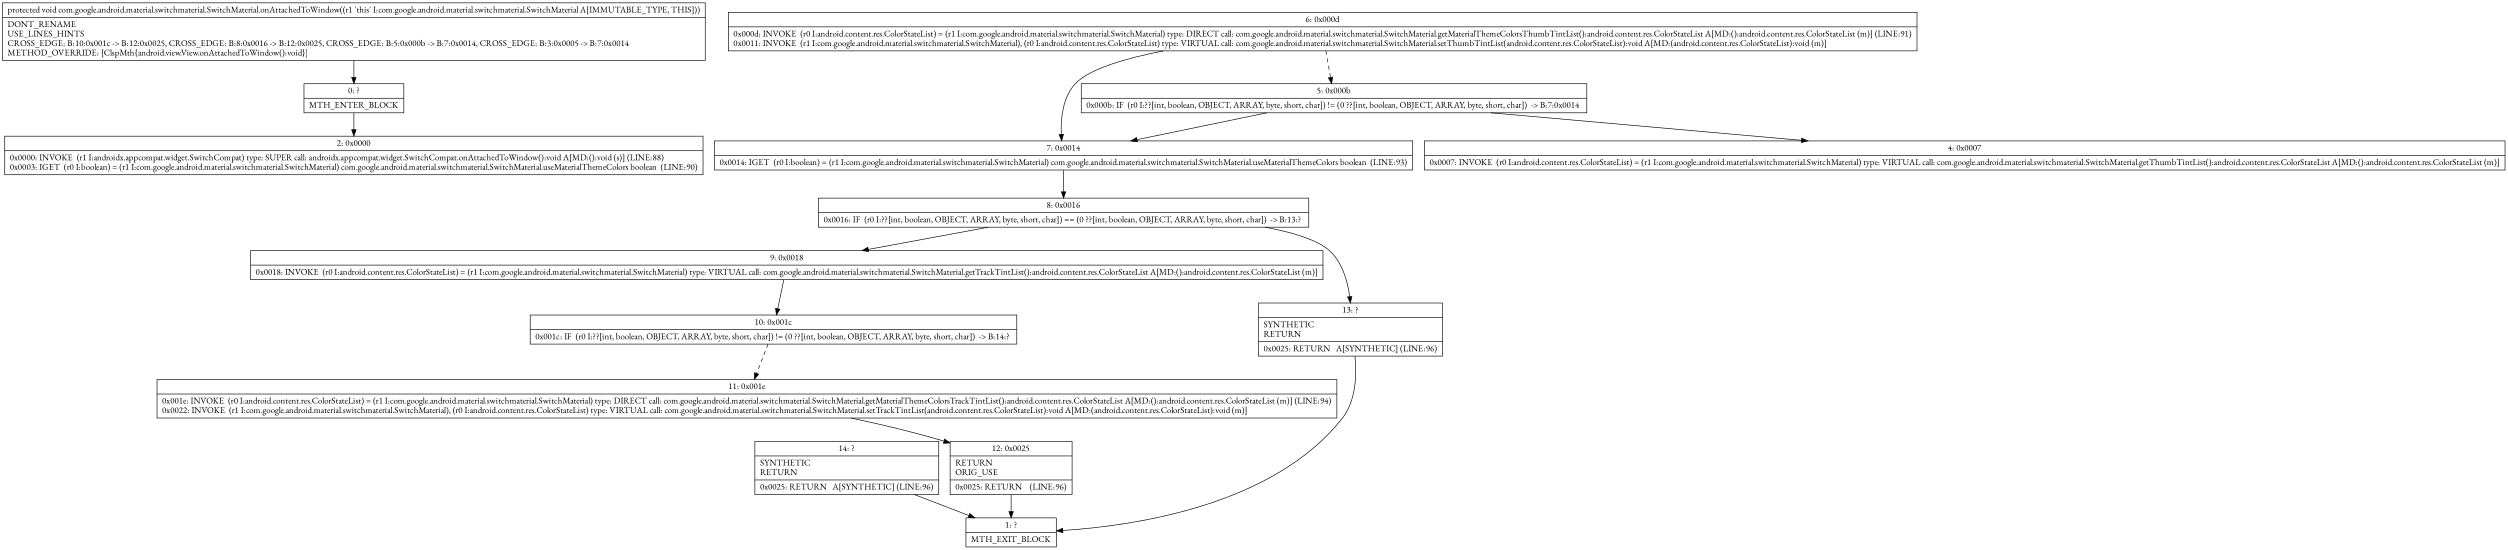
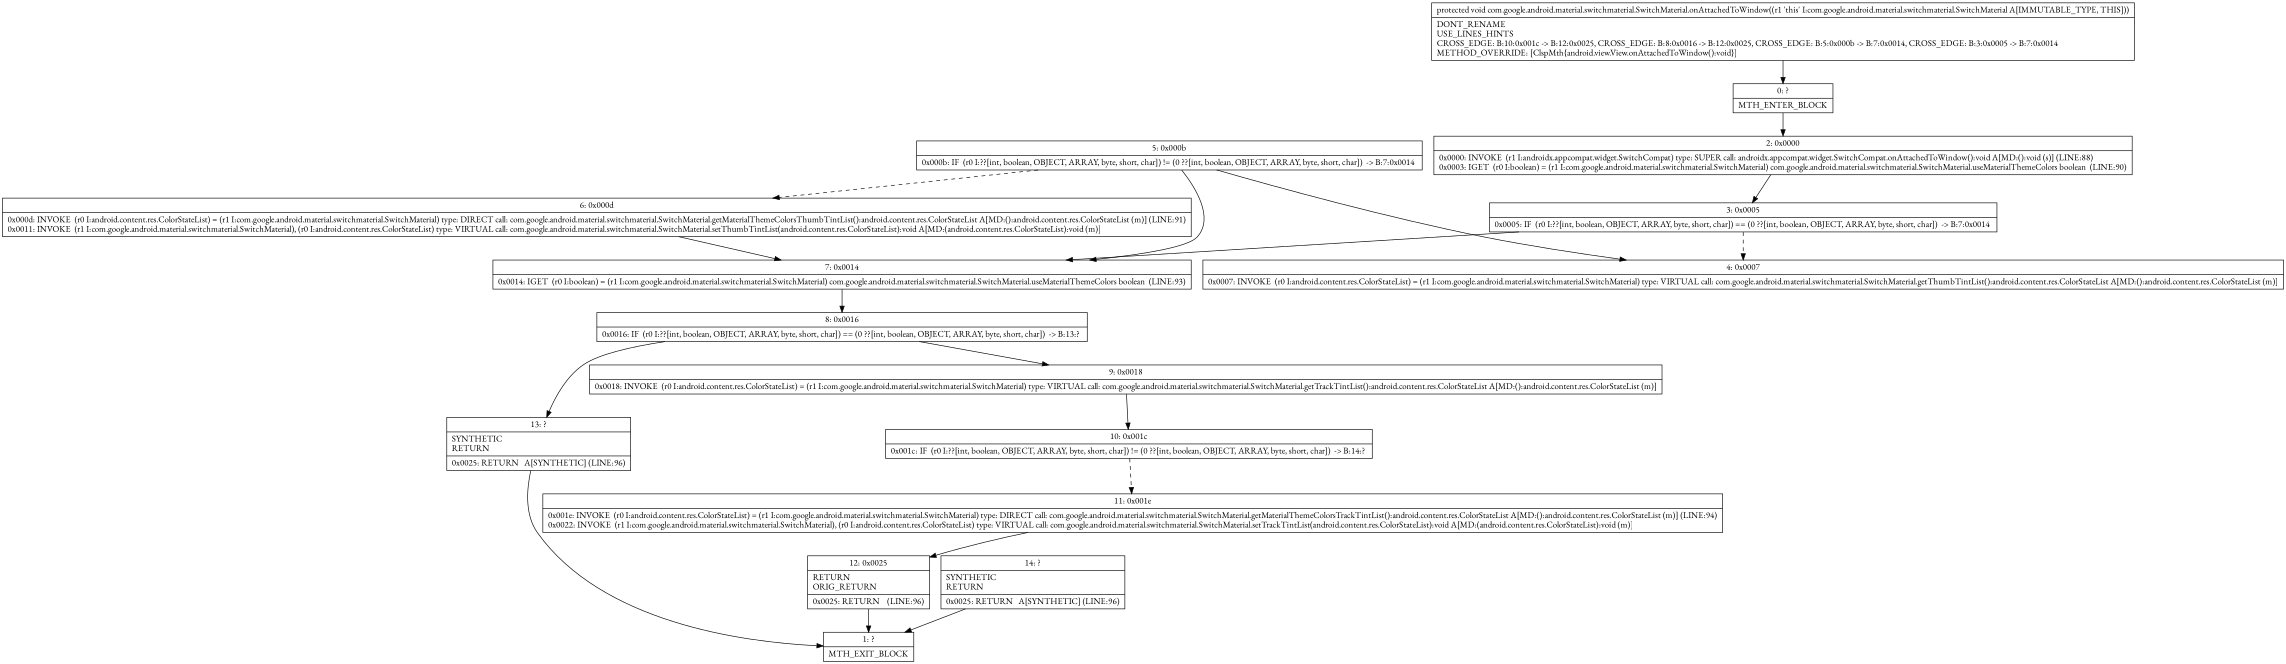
edge "6: 0x000d" -> "5: 0x000b": reversed
node "3: 0x0005": added
node "12: 0x0025": text "ORIG_USE" -> "ORIG_RETURN"
